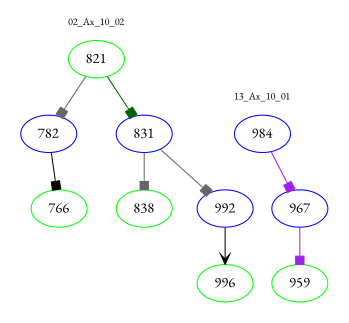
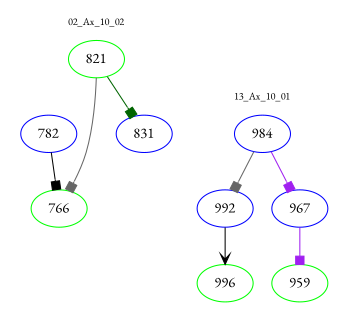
edge "821" -> "782": now "821" -> "766"
edge "831" -> "992": now "984" -> "992"
node "838": removed
